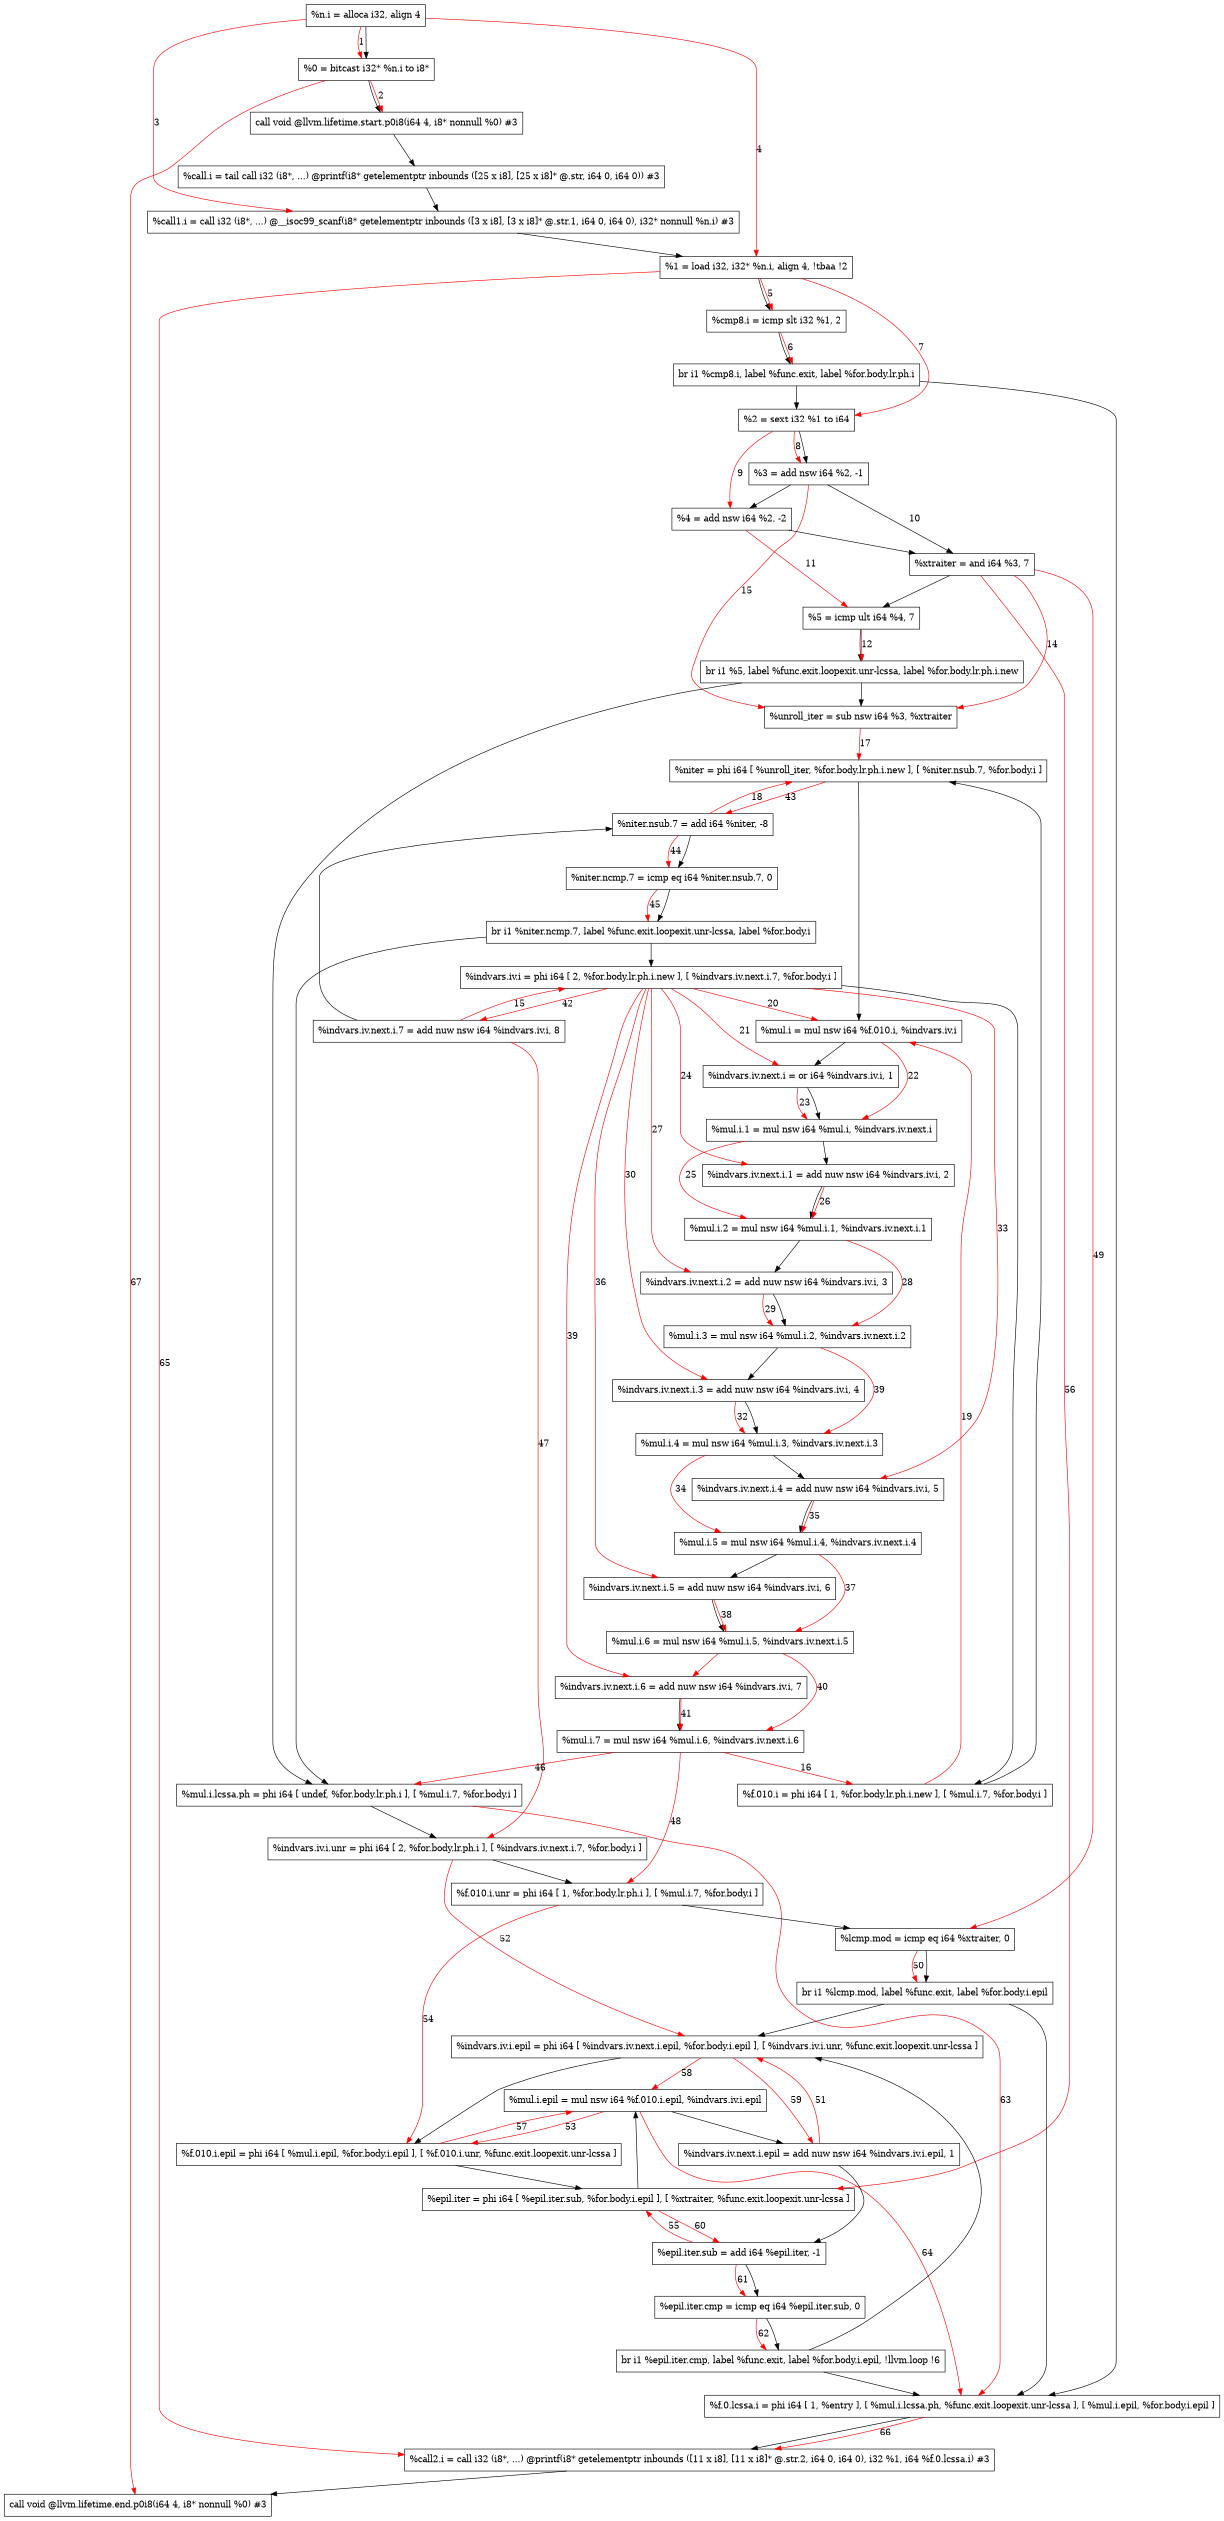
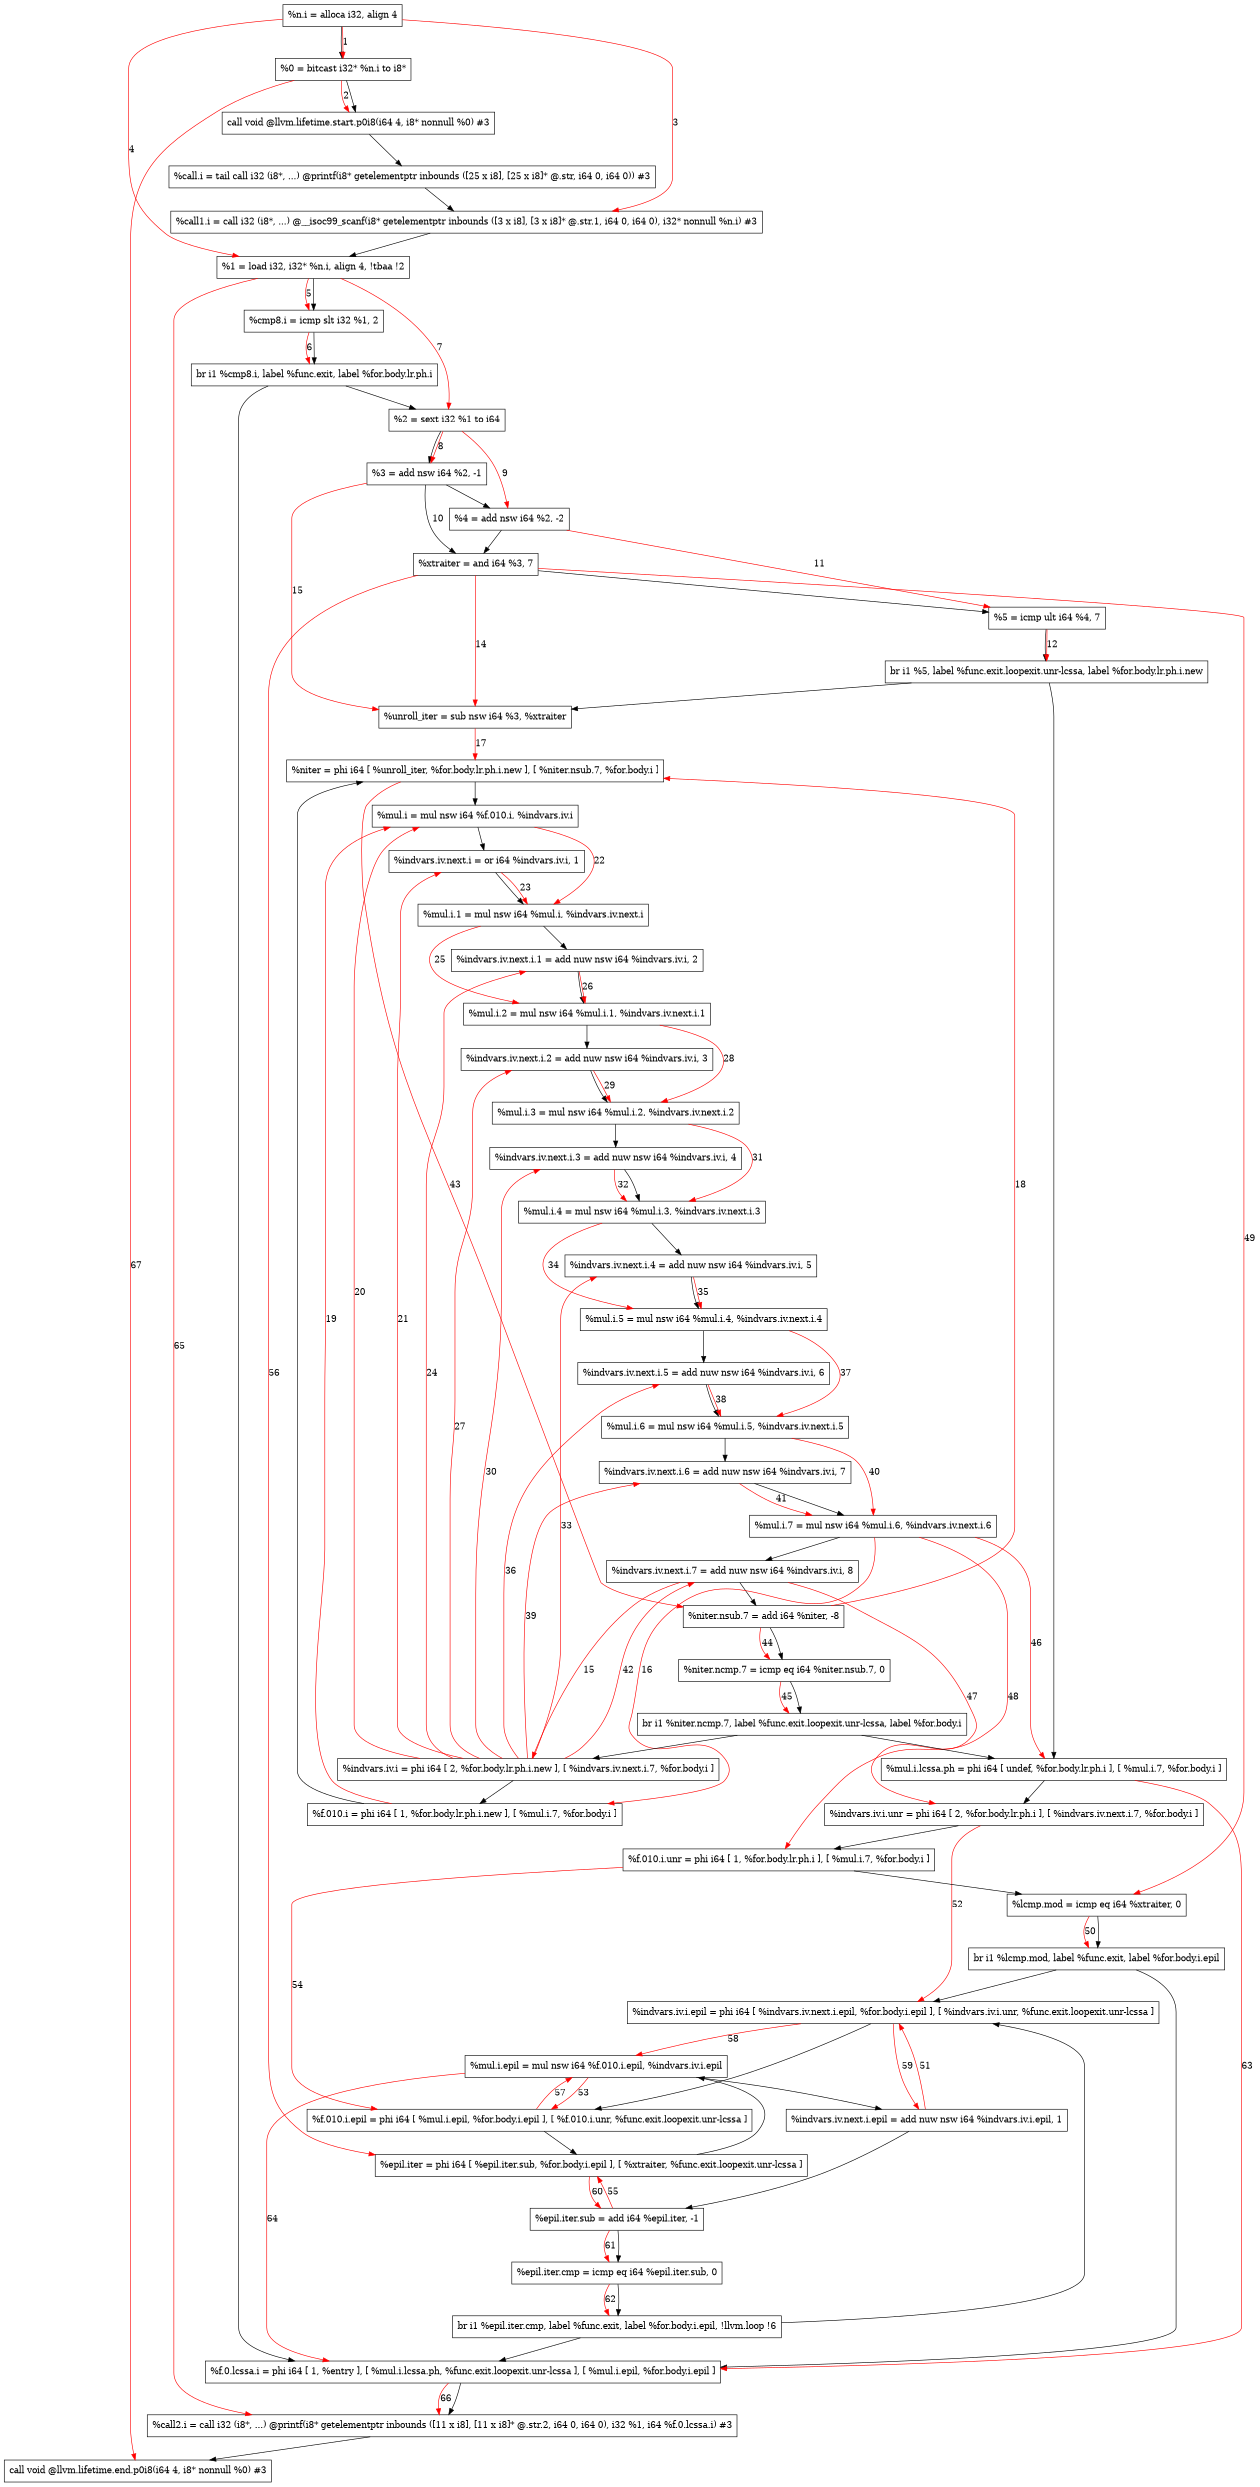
edge "%mul.i.3 = mul nsw i64 %mul.i.2, %indvars.iv.next.i.2" -> "%mul.i.4 = mul nsw i64 %mul.i.3, %indvars.iv.next.i.3": label "39" -> "31"
edge "%mul.i.7 = mul nsw i64 %mul.i.6, %indvars.iv.next.i.6" -> "%indvars.iv.next.i.7 = add nuw nsw i64 %indvars.iv.i, 8": added
edge "%mul.i.6 = mul nsw i64 %mul.i.5, %indvars.iv.next.i.5" -> "%indvars.iv.next.i.6 = add nuw nsw i64 %indvars.iv.i, 7": color red -> black
